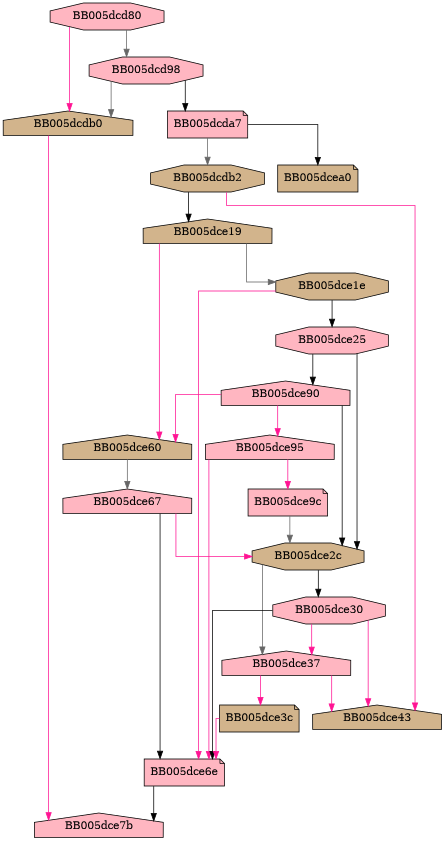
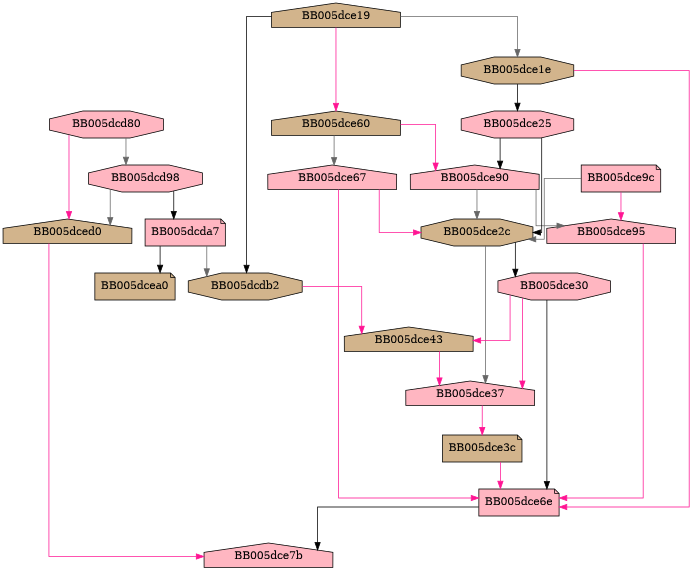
node "BB005dcdb0": label "BB005dcdb0" -> "BB005dced0"
edge "BB005dcdb2" -> "BB005dce19": reversed
edge "BB005dce90" -> "BB005dce60": reversed
edge "BB005dce90" -> "BB005dce95": color deeppink -> gray40
edge "BB005dce95" -> "BB005dce9c": reversed
edge "BB005dce90" -> "BB005dce2c": color black -> gray40
edge "BB005dce67" -> "BB005dce6e": color black -> deeppink
edge "BB005dce37" -> "BB005dce43": reversed
